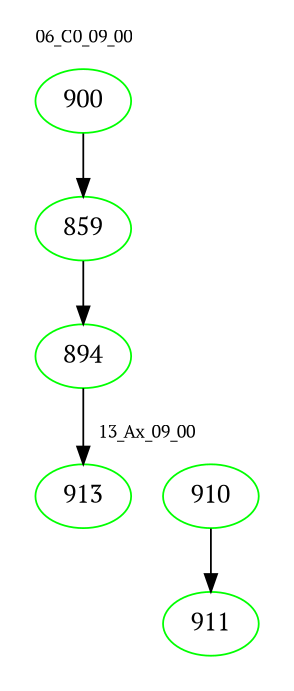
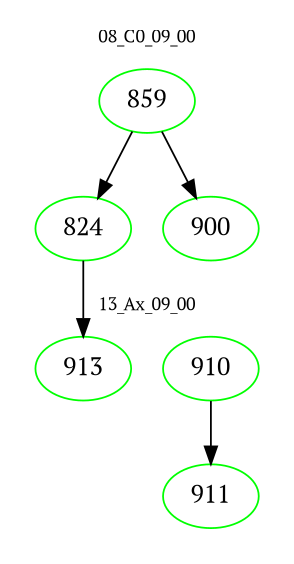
cluster "06_C0_09_00": label "06_C0_09_00" -> "08_C0_09_00"
edge "900" -> "859": reversed
node "894": label "894" -> "824"
